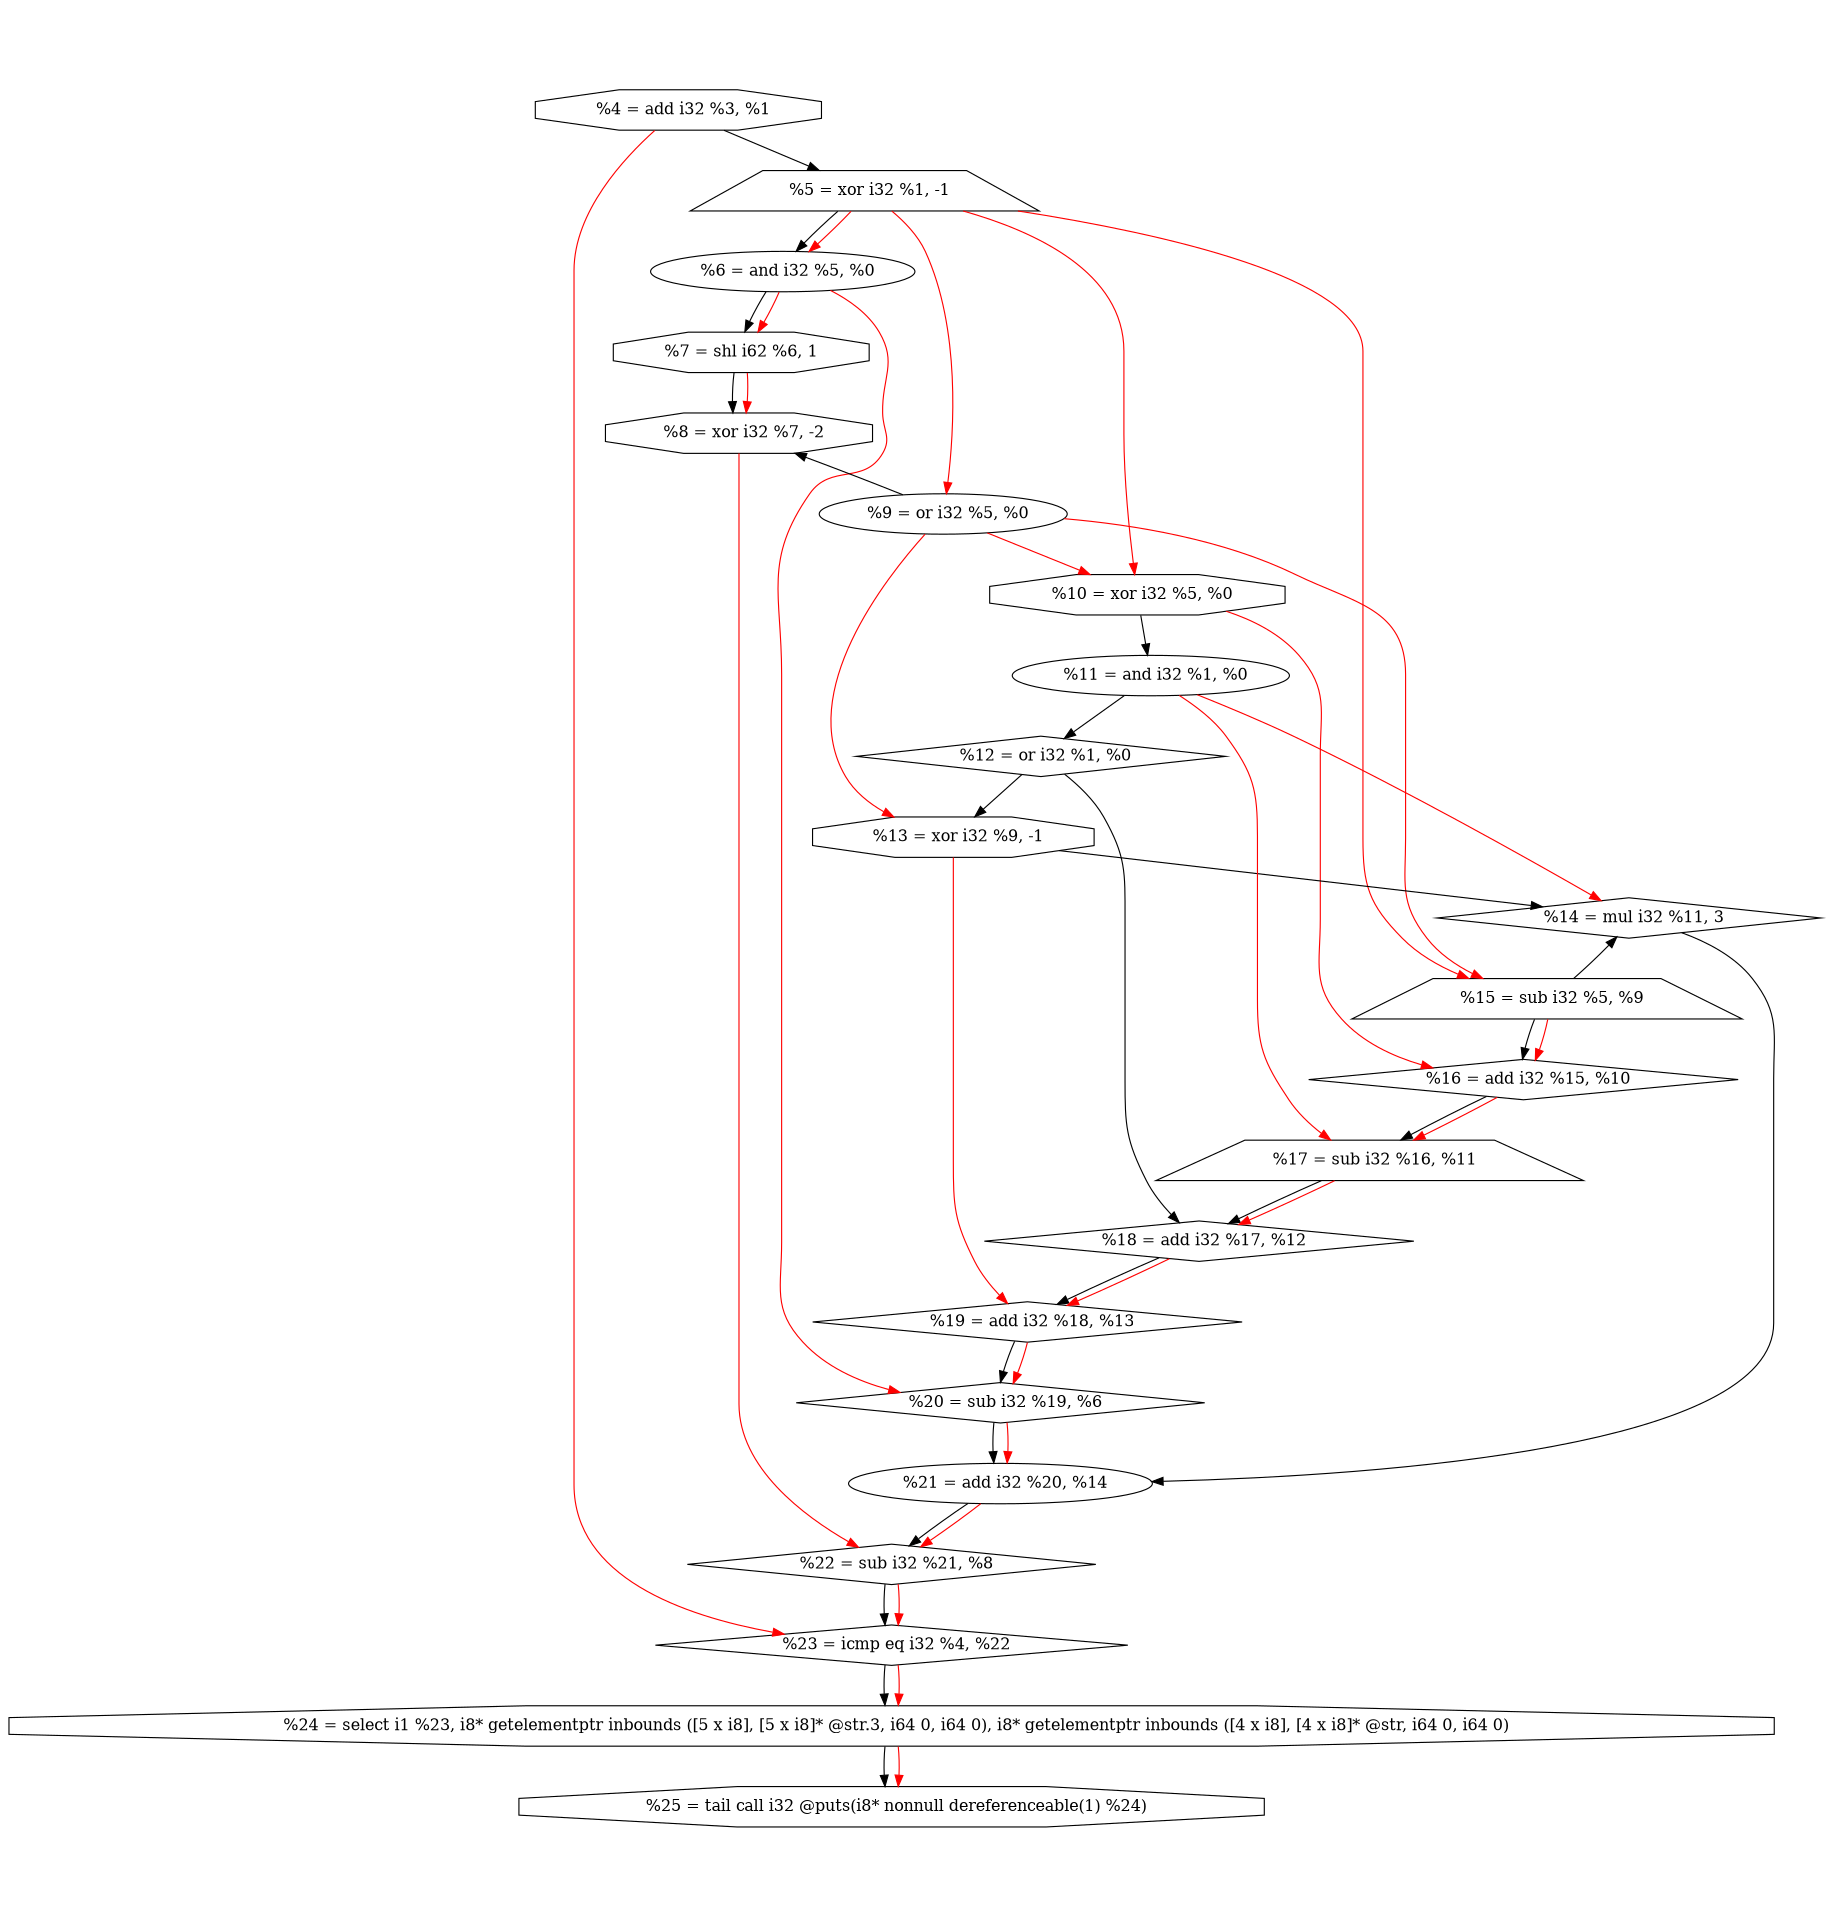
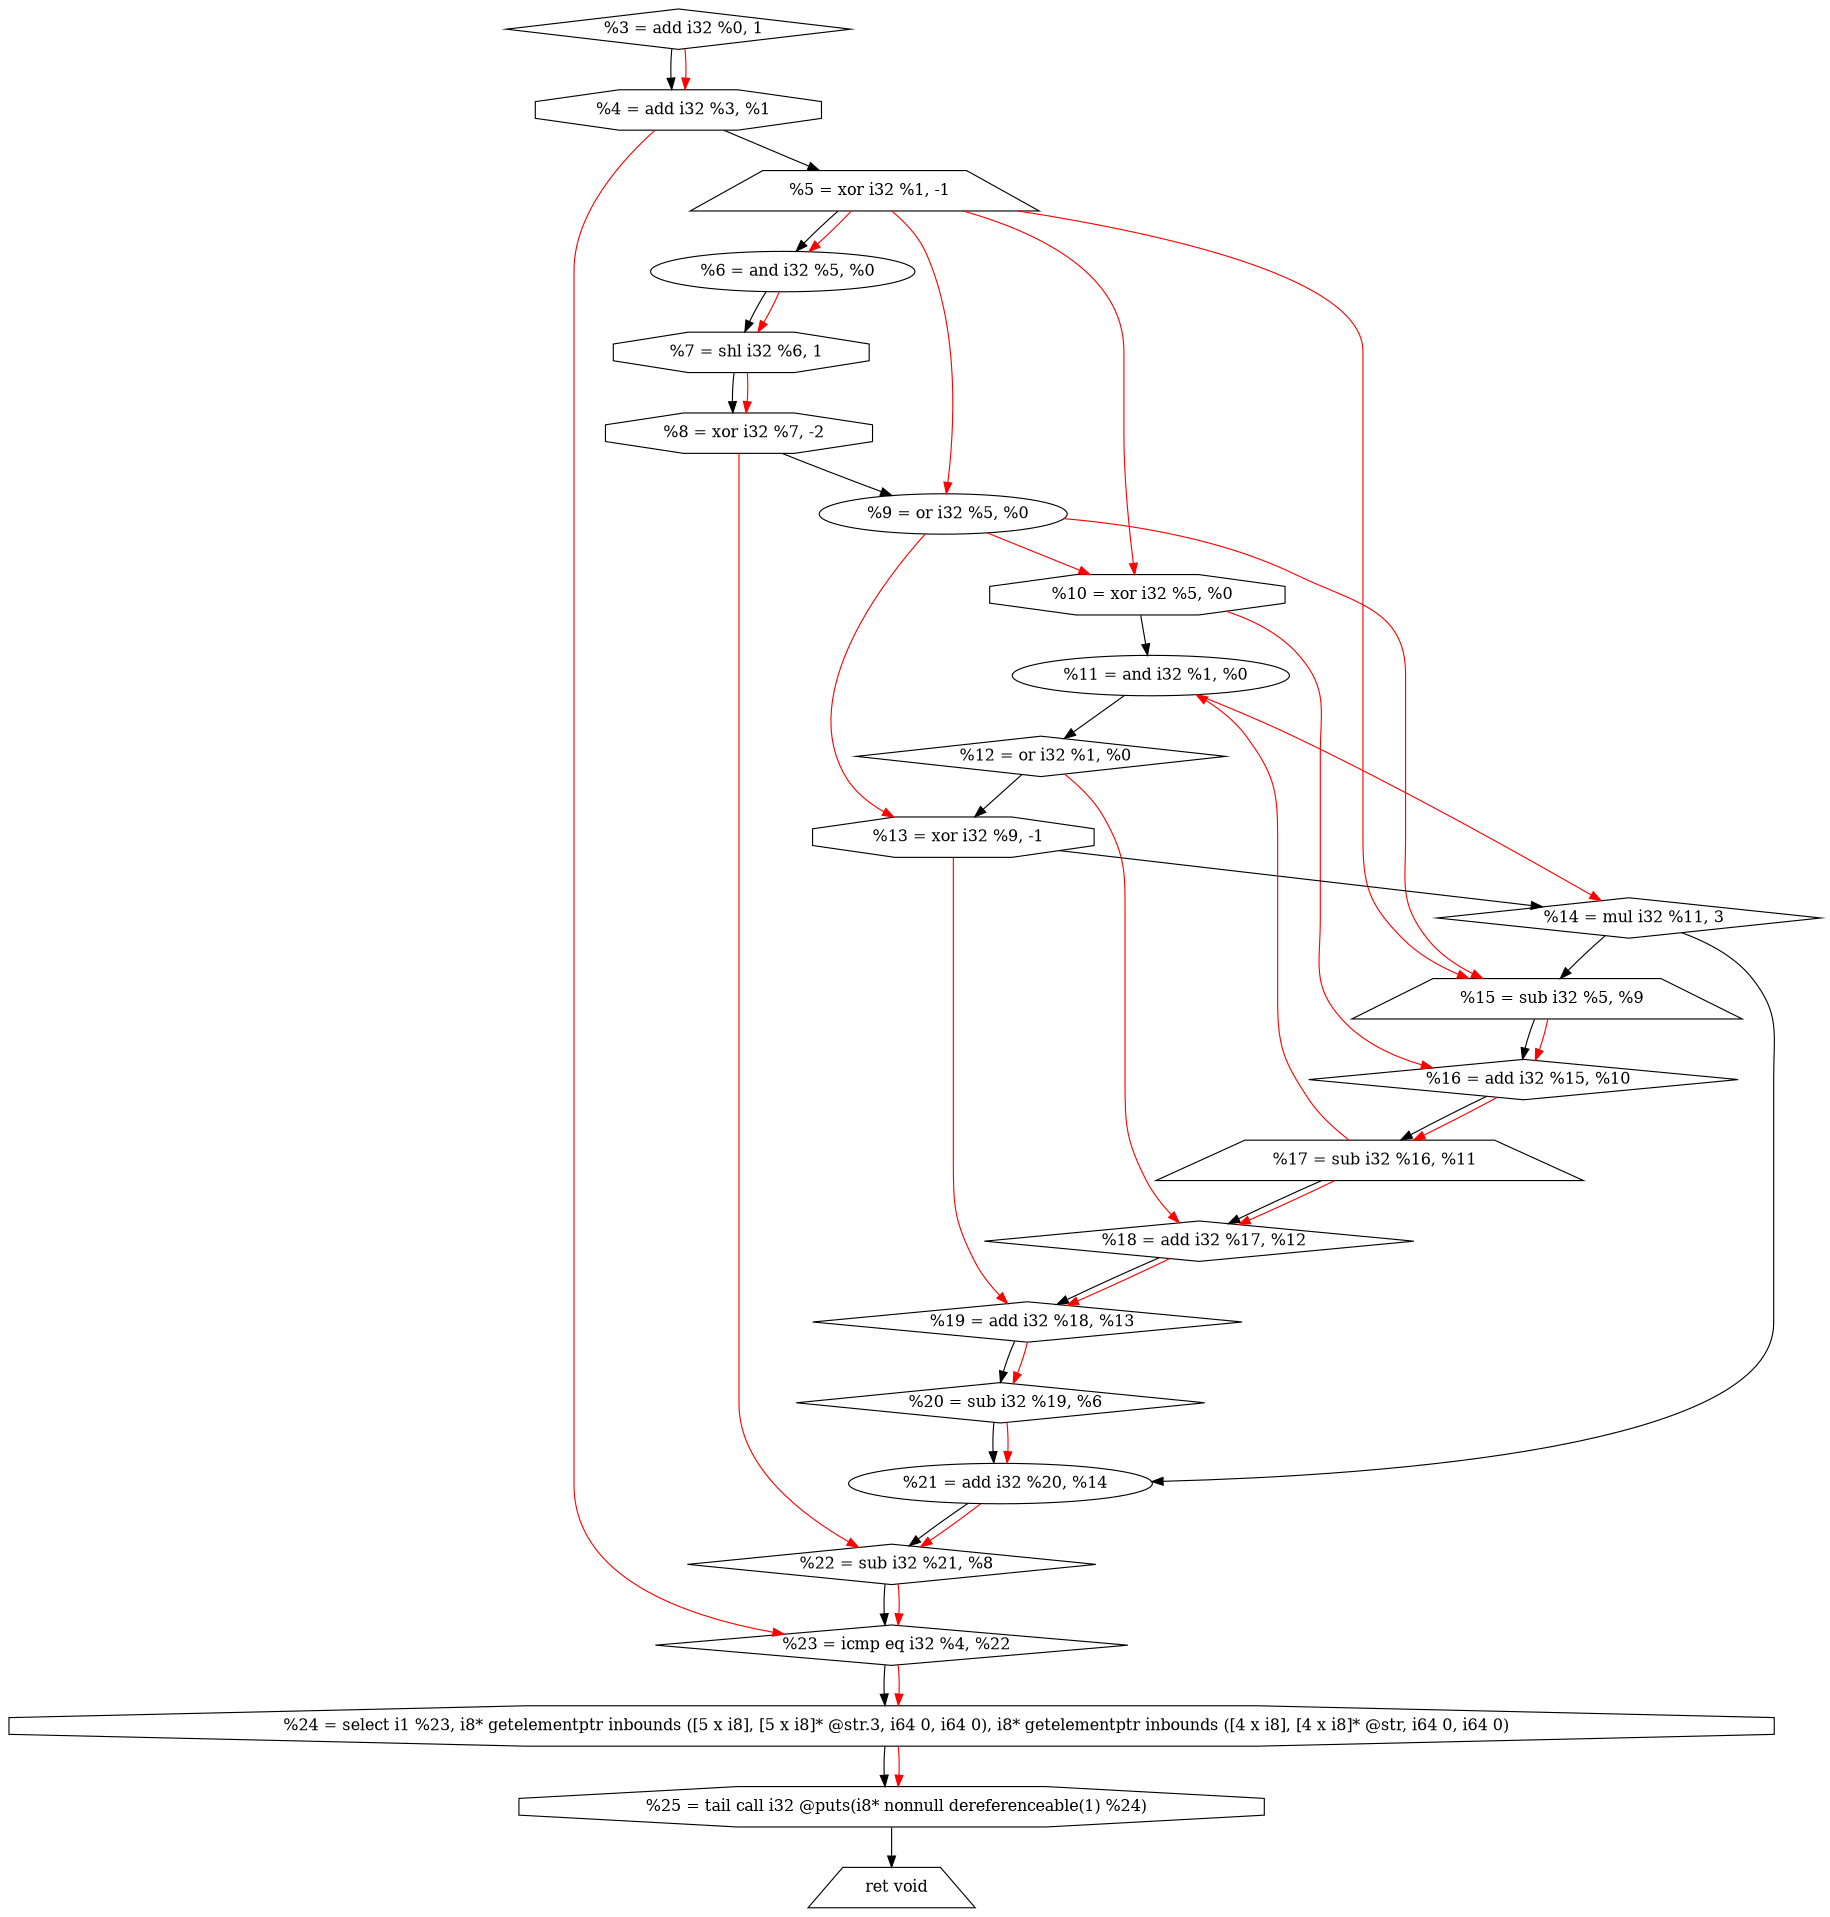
node "%3 = add i32 %0, 1": added
node "%7 = shl i62 %6, 1": label "%7 = shl i62 %6, 1" -> "%7 = shl i32 %6, 1"
edge "%9 = or i32 %5, %0" -> "%8 = xor i32 %7, -2": reversed
edge "%6 = and i32 %5, %0" -> "%20 = sub i32 %19, %6": removed
edge "%11 = and i32 %1, %0" -> "%17 = sub i32 %16, %11": reversed
edge "%15 = sub i32 %5, %9" -> "%14 = mul i32 %11, 3": reversed
edge "%12 = or i32 %1, %0" -> "%18 = add i32 %17, %12": color black -> red
node "ret void": added
